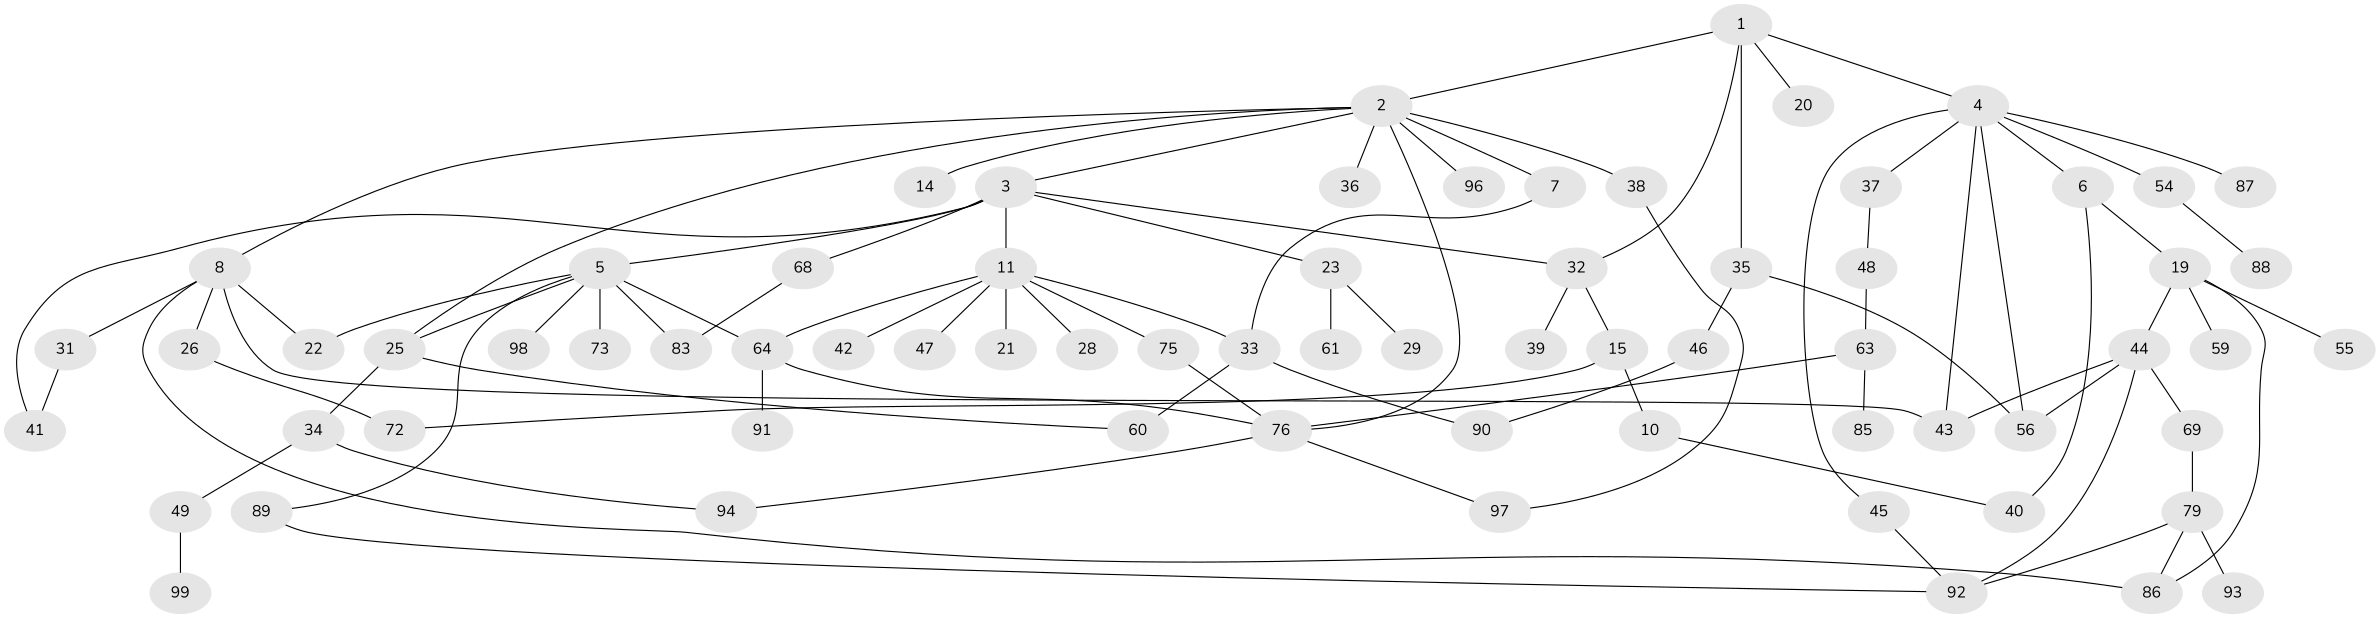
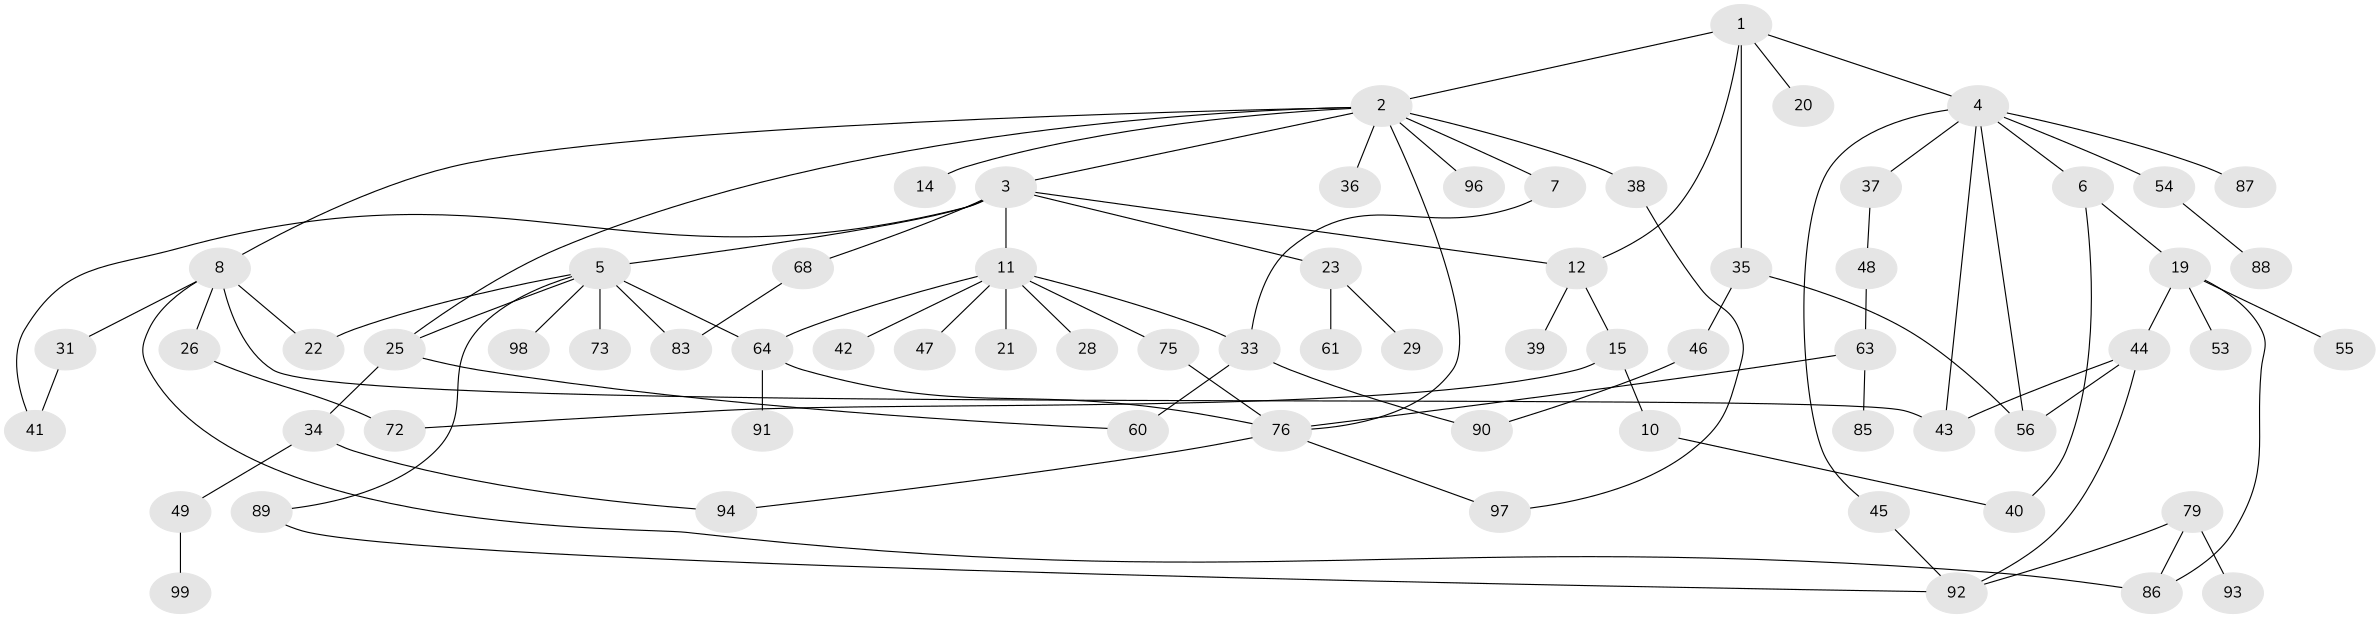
node "32": label "32" -> "12"
node "59": label "59" -> "53"
node "69": removed
